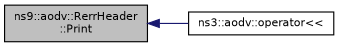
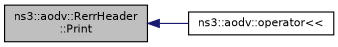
node "ns9::aodv::RerrHeader ::Print": label "ns9::aodv::RerrHeader ::Print" -> "ns3::aodv::RerrHeader ::Print"
